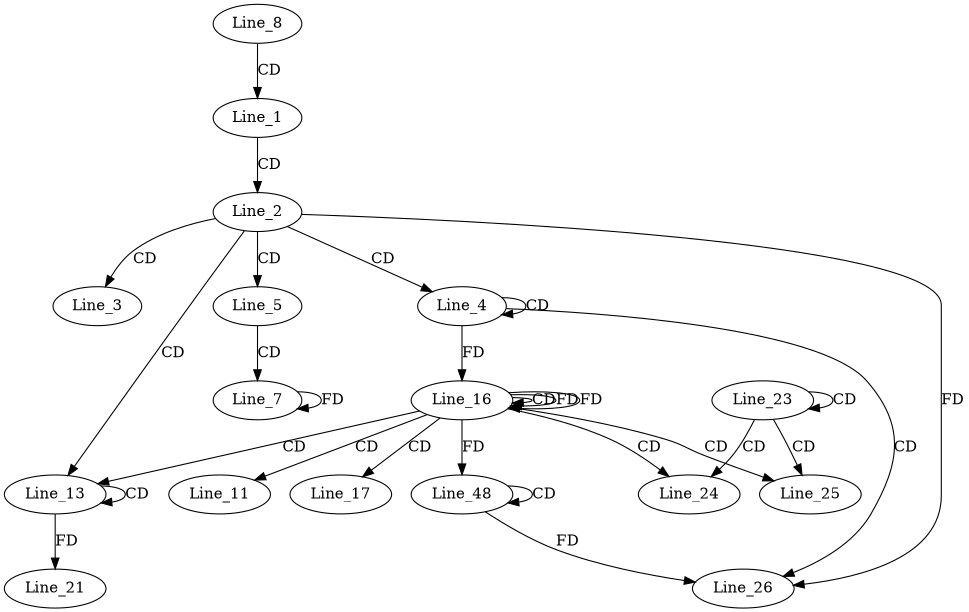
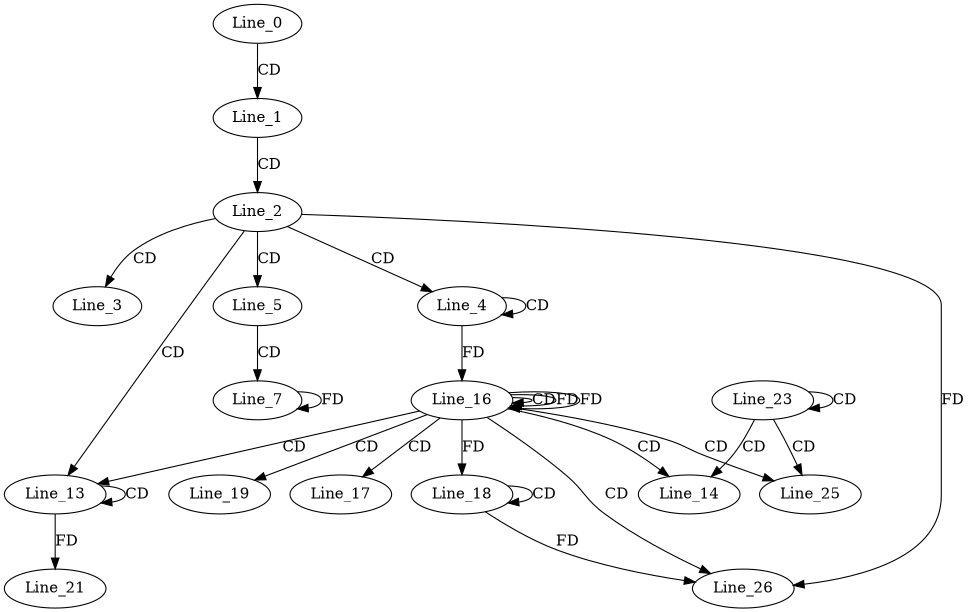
node "Line_8": label "Line_8" -> "Line_0"
edge "Line_4" -> "Line_26": now "Line_16" -> "Line_26"
node "Line_11": label "Line_11" -> "Line_19"
node "Line_48": label "Line_48" -> "Line_18"
node "Line_24": label "Line_24" -> "Line_14"
